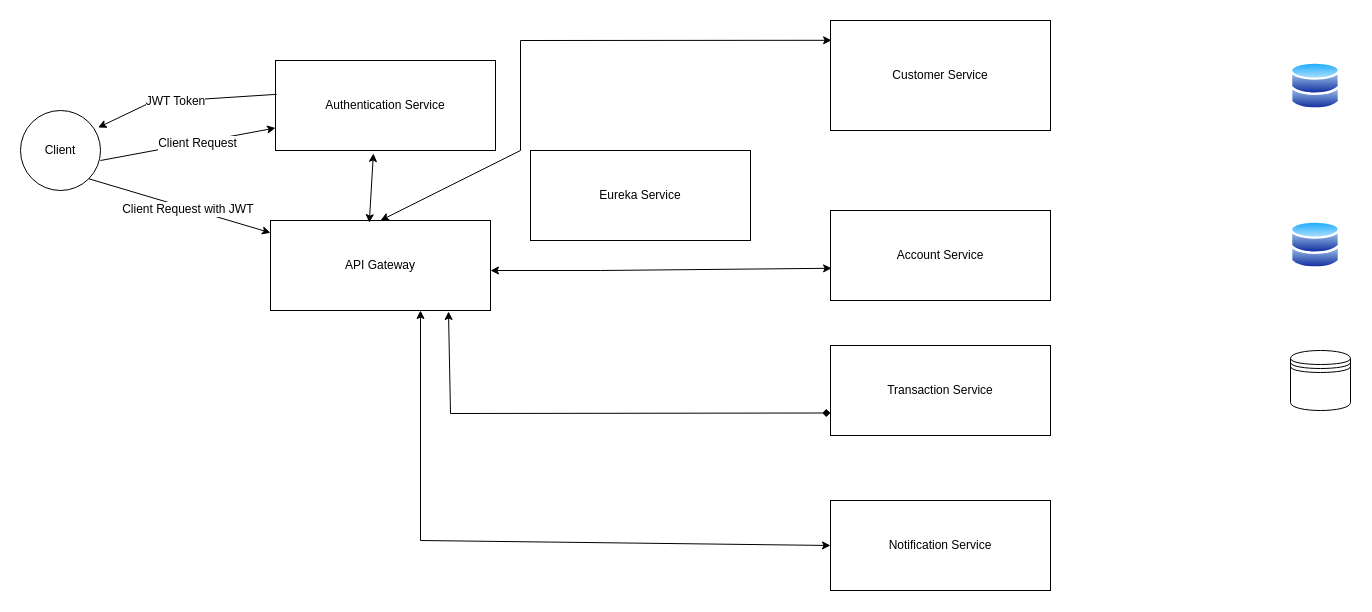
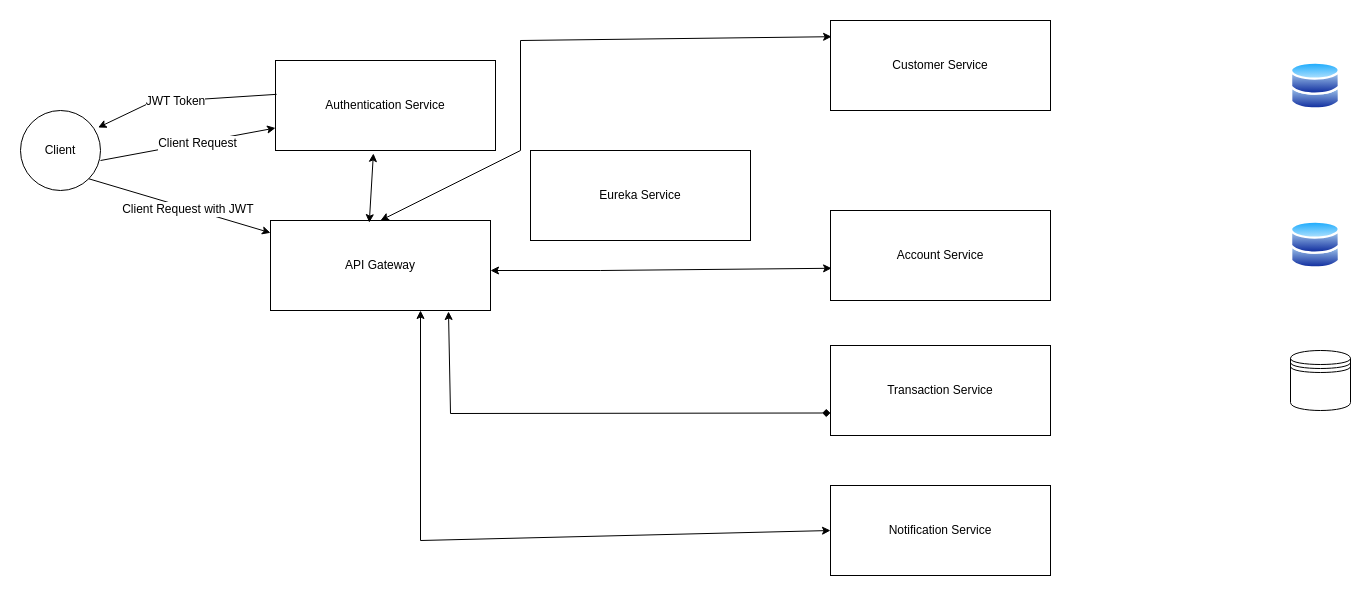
node "Customer Service": size 220x110 -> 220x90
node "Notification Service": moved (941, 546) -> (941, 531)
